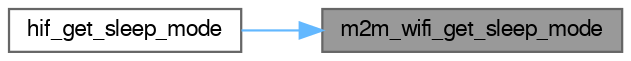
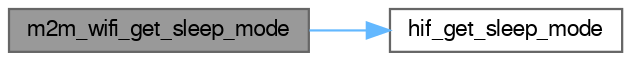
edge "hif_get_sleep_mode" -> "m2m_wifi_get_sleep_mode": reversed
